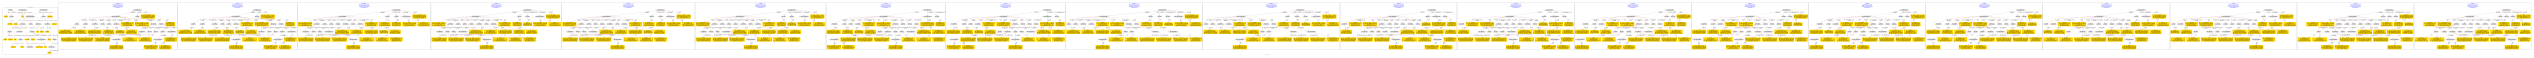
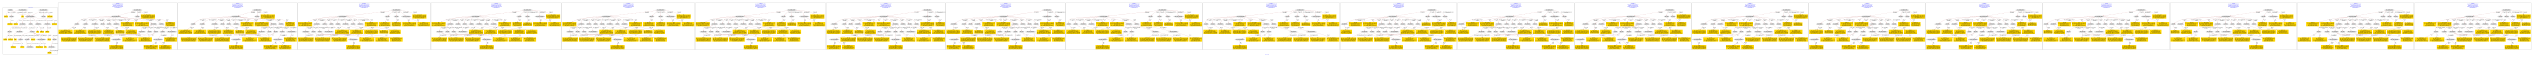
node "E69_Death1": fillcolor gold -> lightgray
